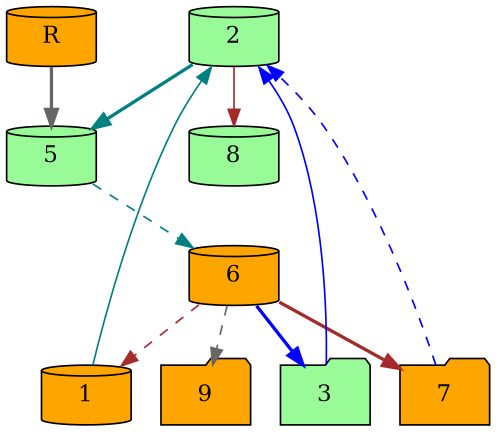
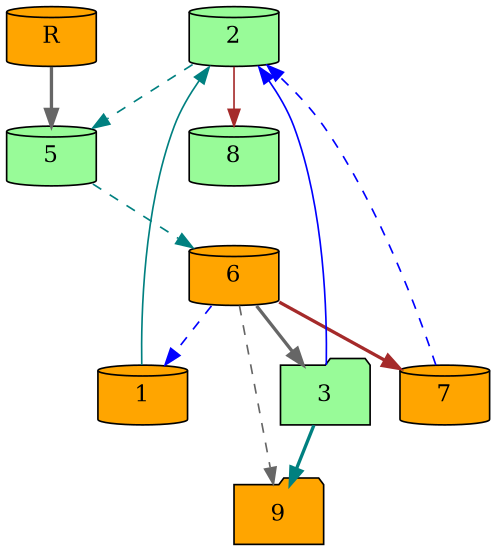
edge "2" -> "5": style bold -> dashed
edge "6" -> "3": color blue -> gray40
edge "6" -> "1": color brown -> blue
node "7": shape folder -> cylinder
edge "3" -> "9": added
